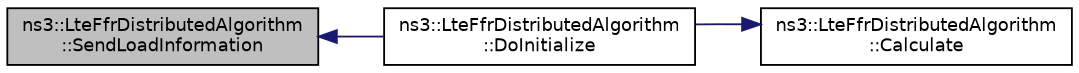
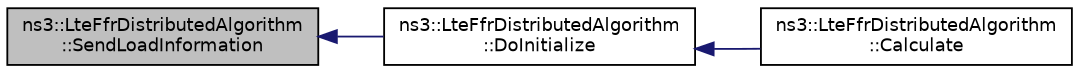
edge "ns3::LteFfrDistributedAlgorithm ::DoInitialize" -> "ns3::LteFfrDistributedAlgorithm ::Calculate": reversed
